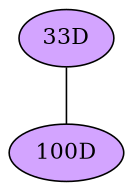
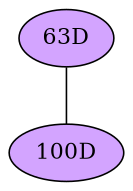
node "33D": label "33D" -> "63D"
